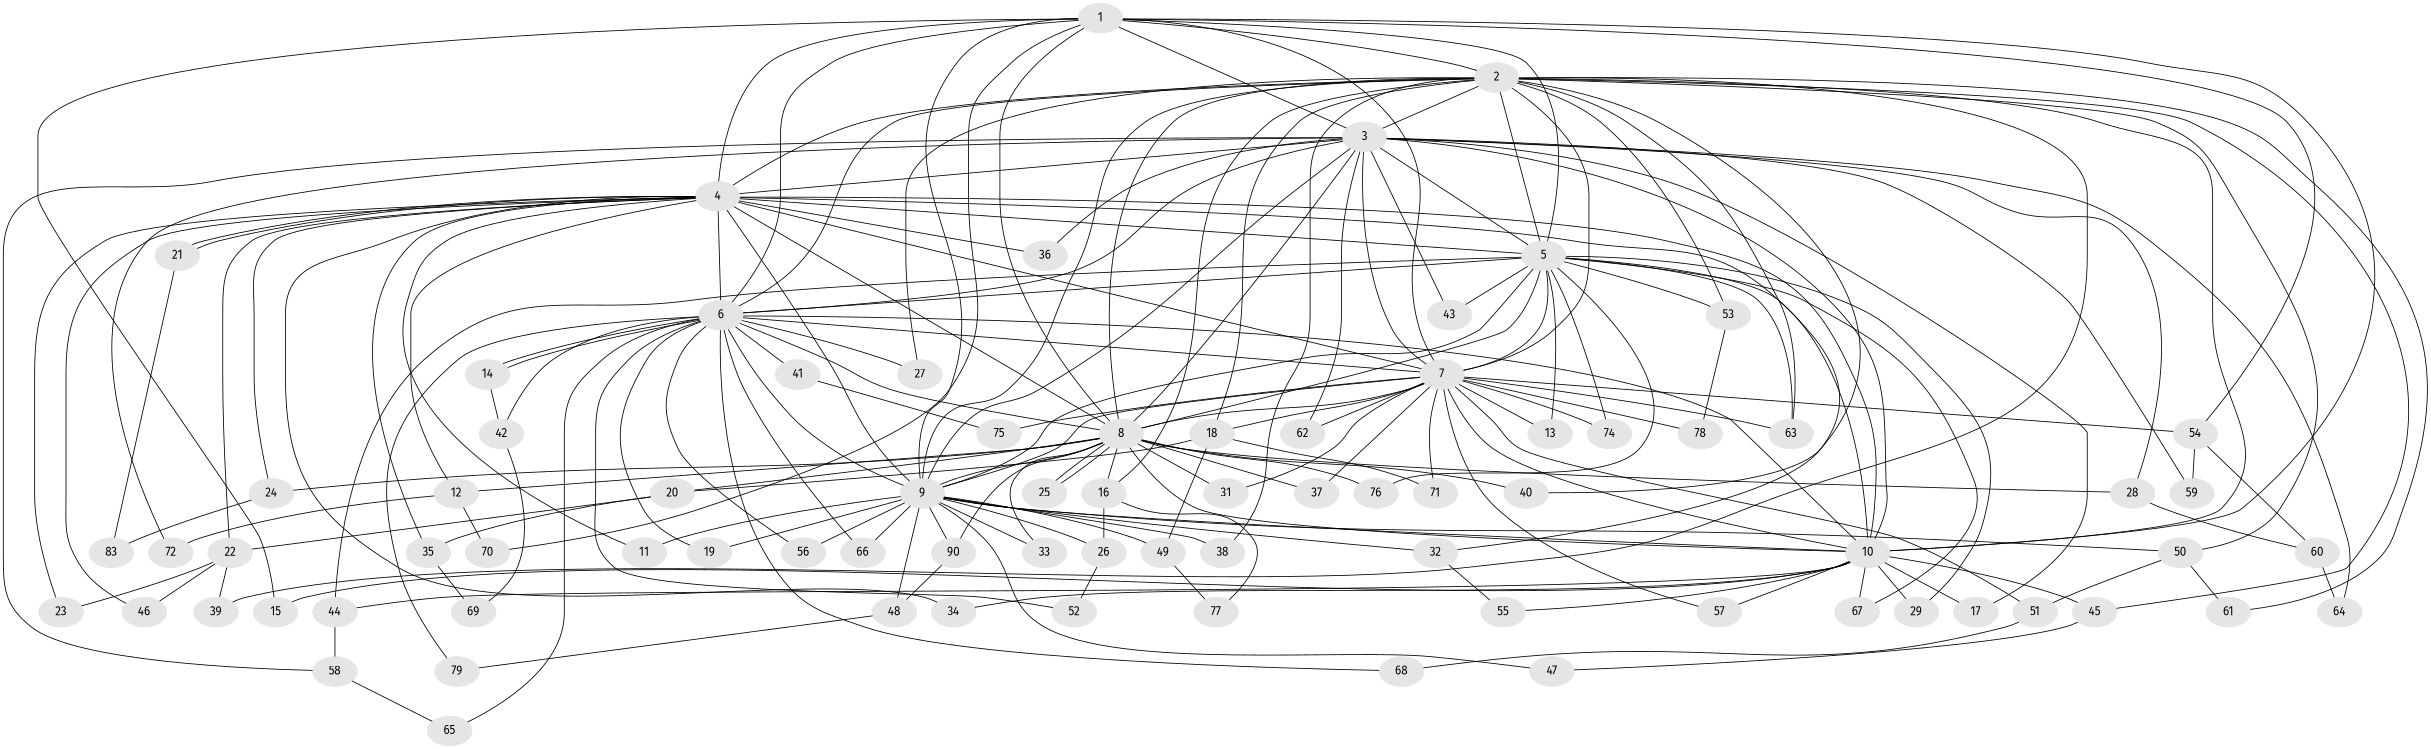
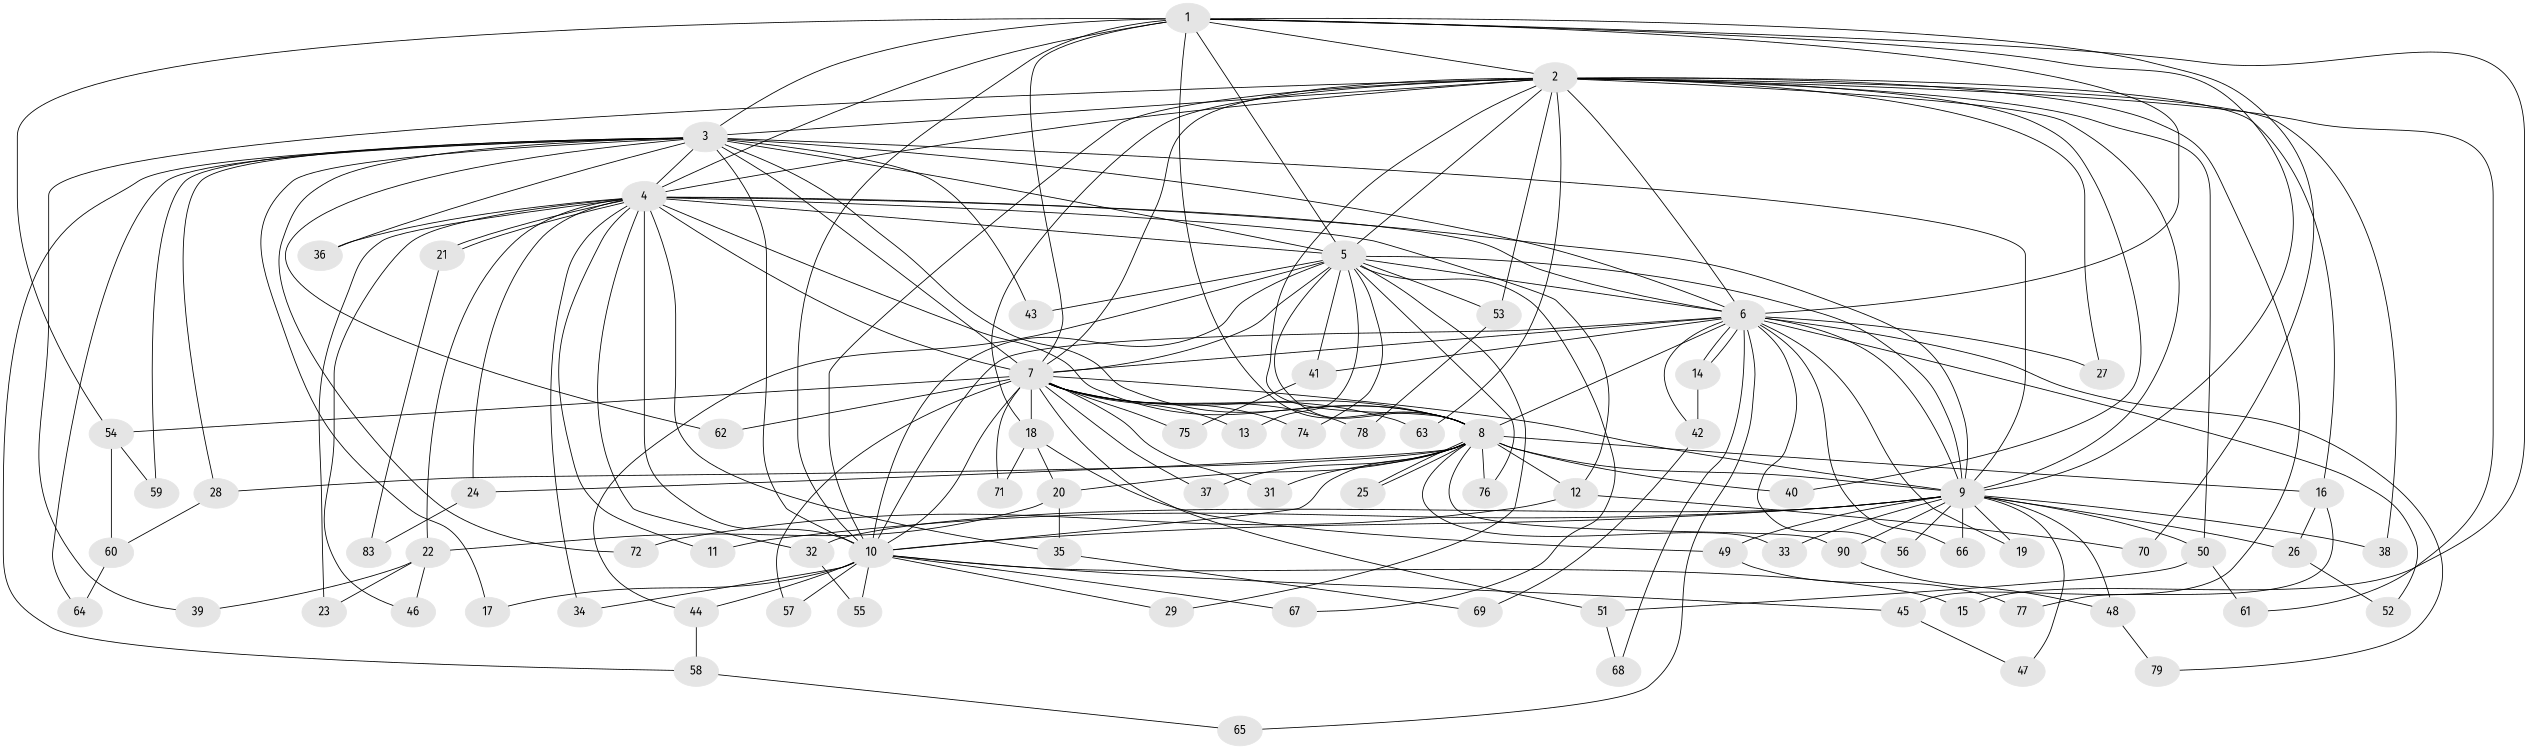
edge "5" -- "63": now "5" -- "41"
